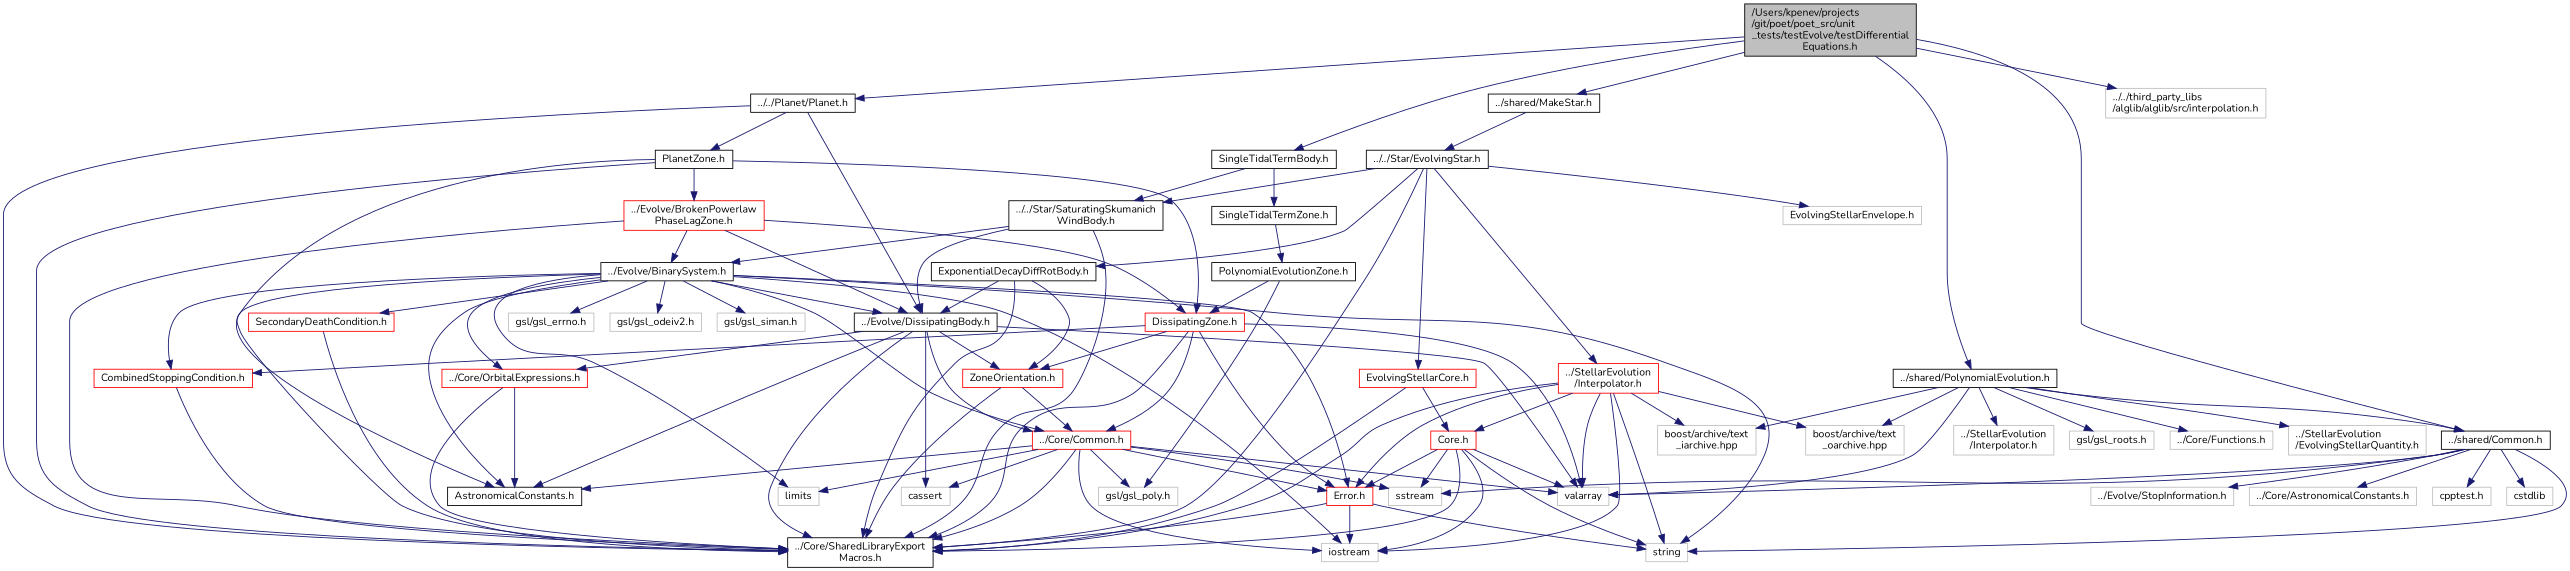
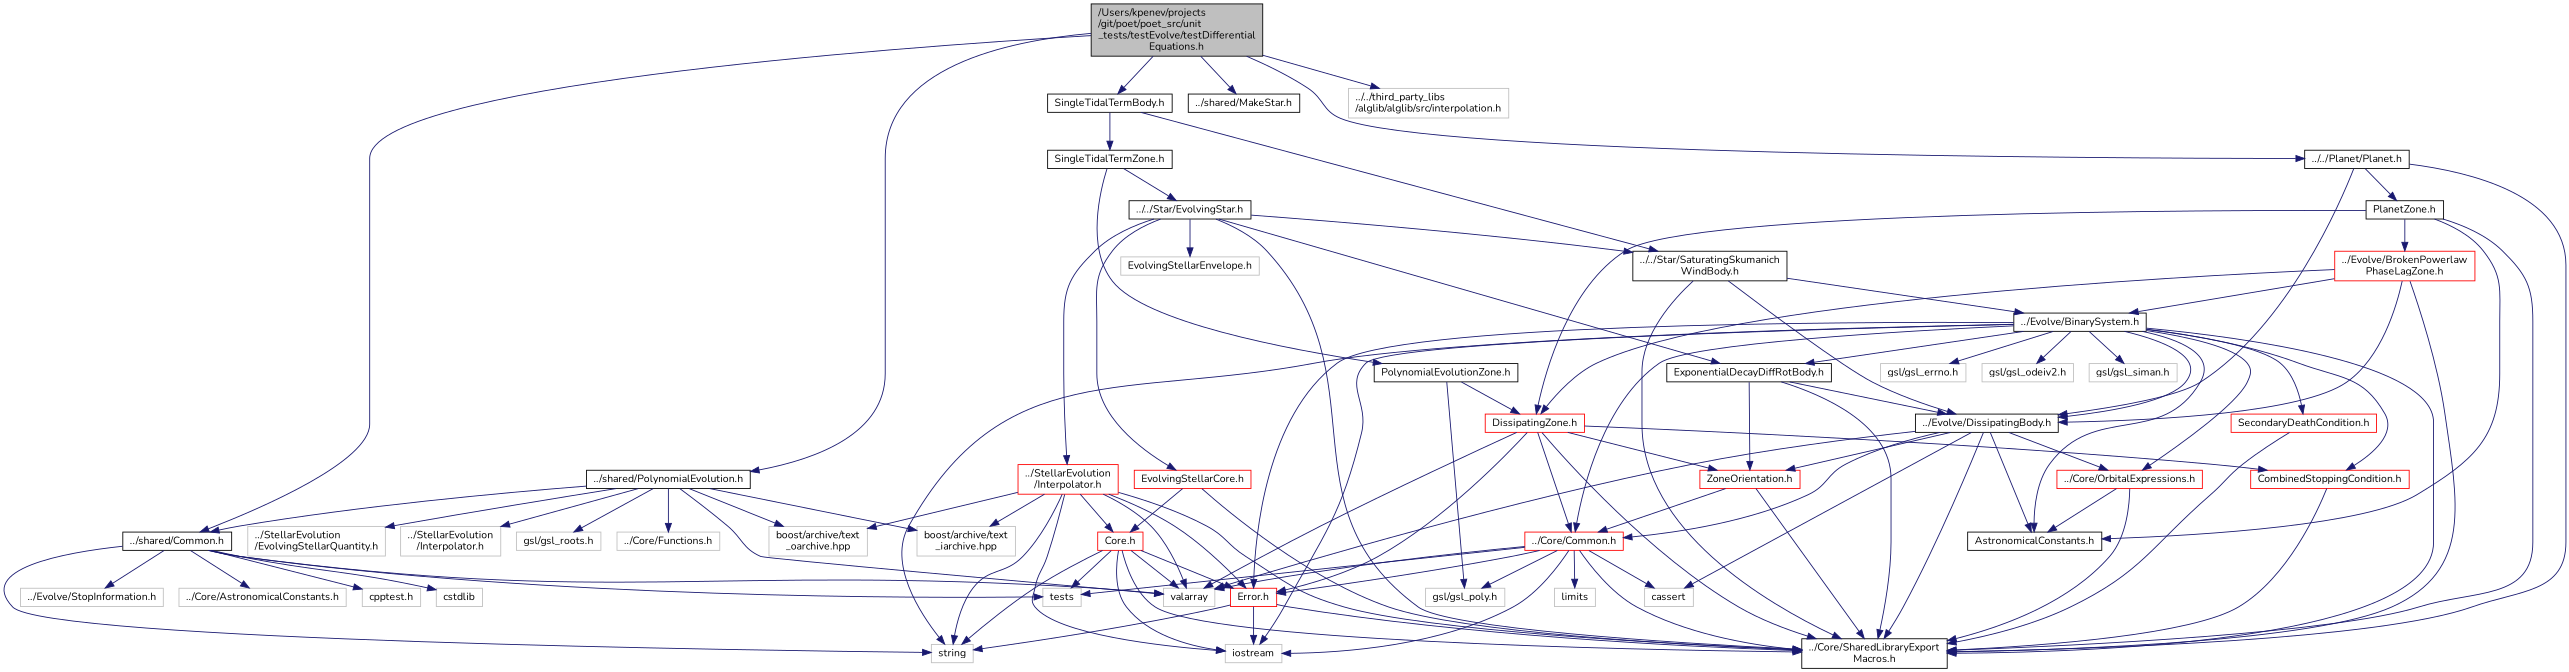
edge "../shared/MakeStar.h" -> "../../Star/EvolvingStar.h": now "SingleTidalTermZone.h" -> "../../Star/EvolvingStar.h"
edge "../Evolve/BinarySystem.h" -> "limits": now "../Evolve/BinarySystem.h" -> "ExponentialDecayDiffRotBody.h"
edge "../Core/Common.h" -> "AstronomicalConstants.h": removed
node "sstream": label "sstream" -> "tests"
